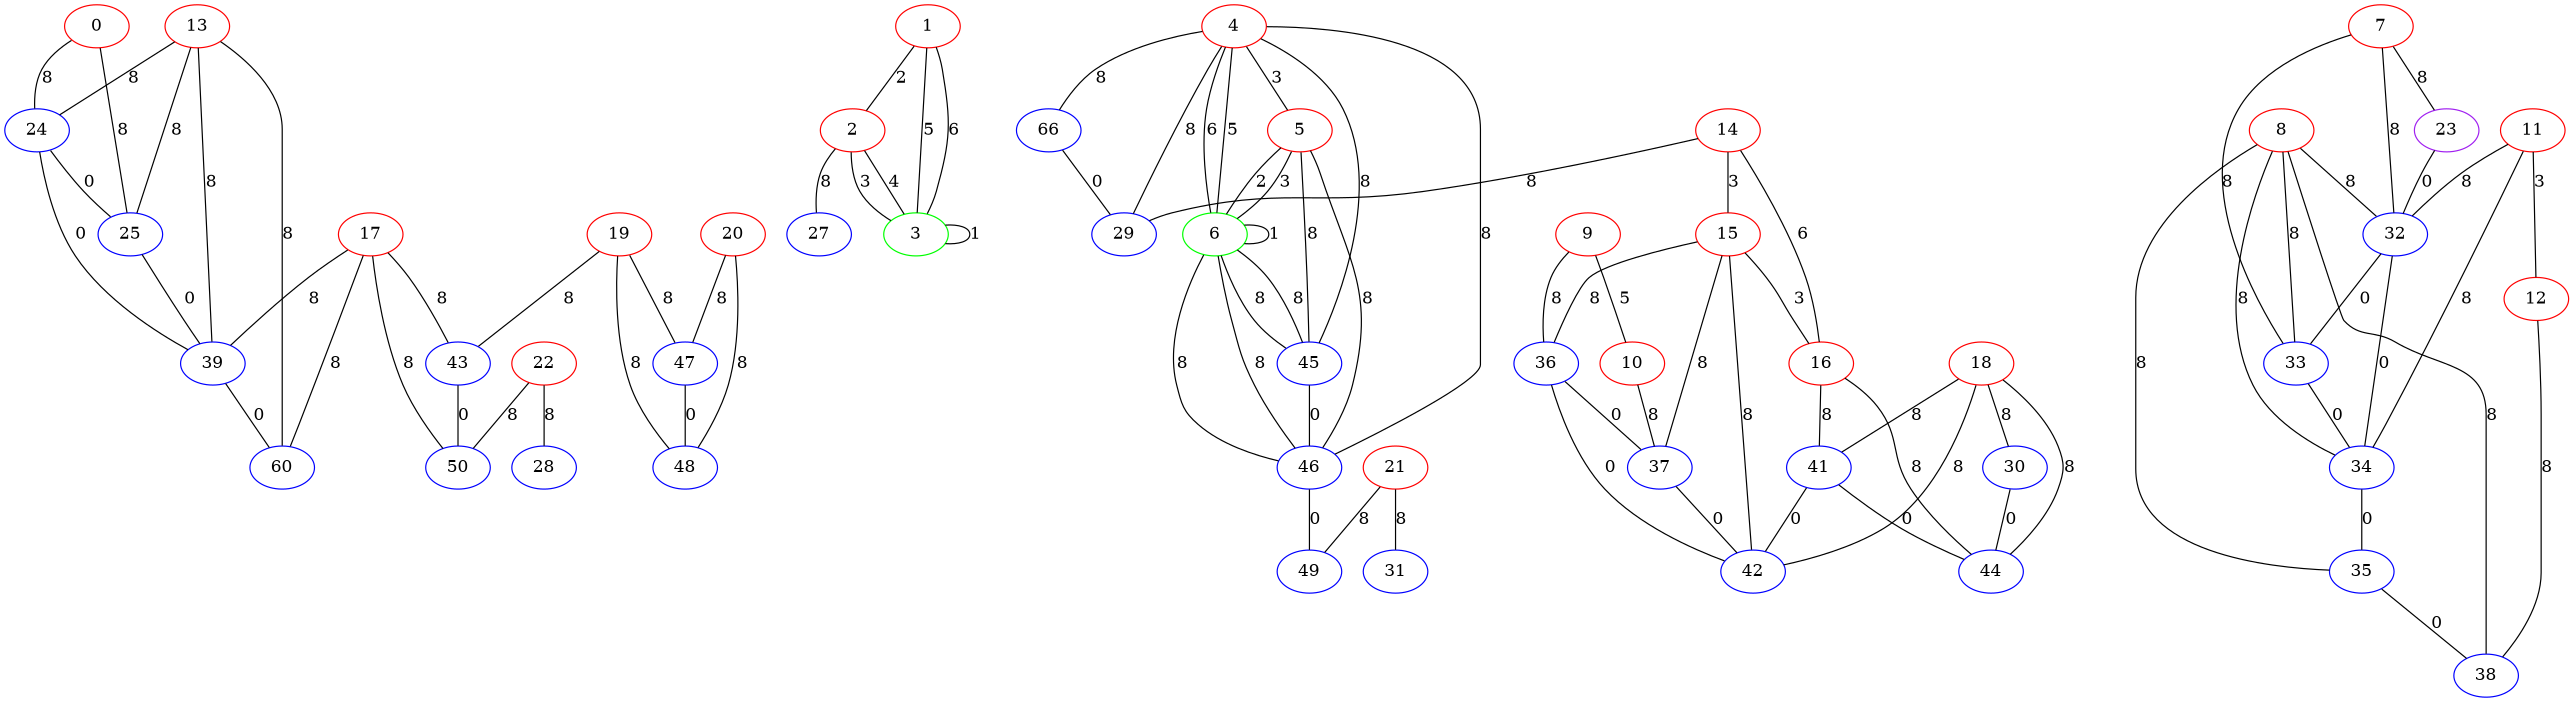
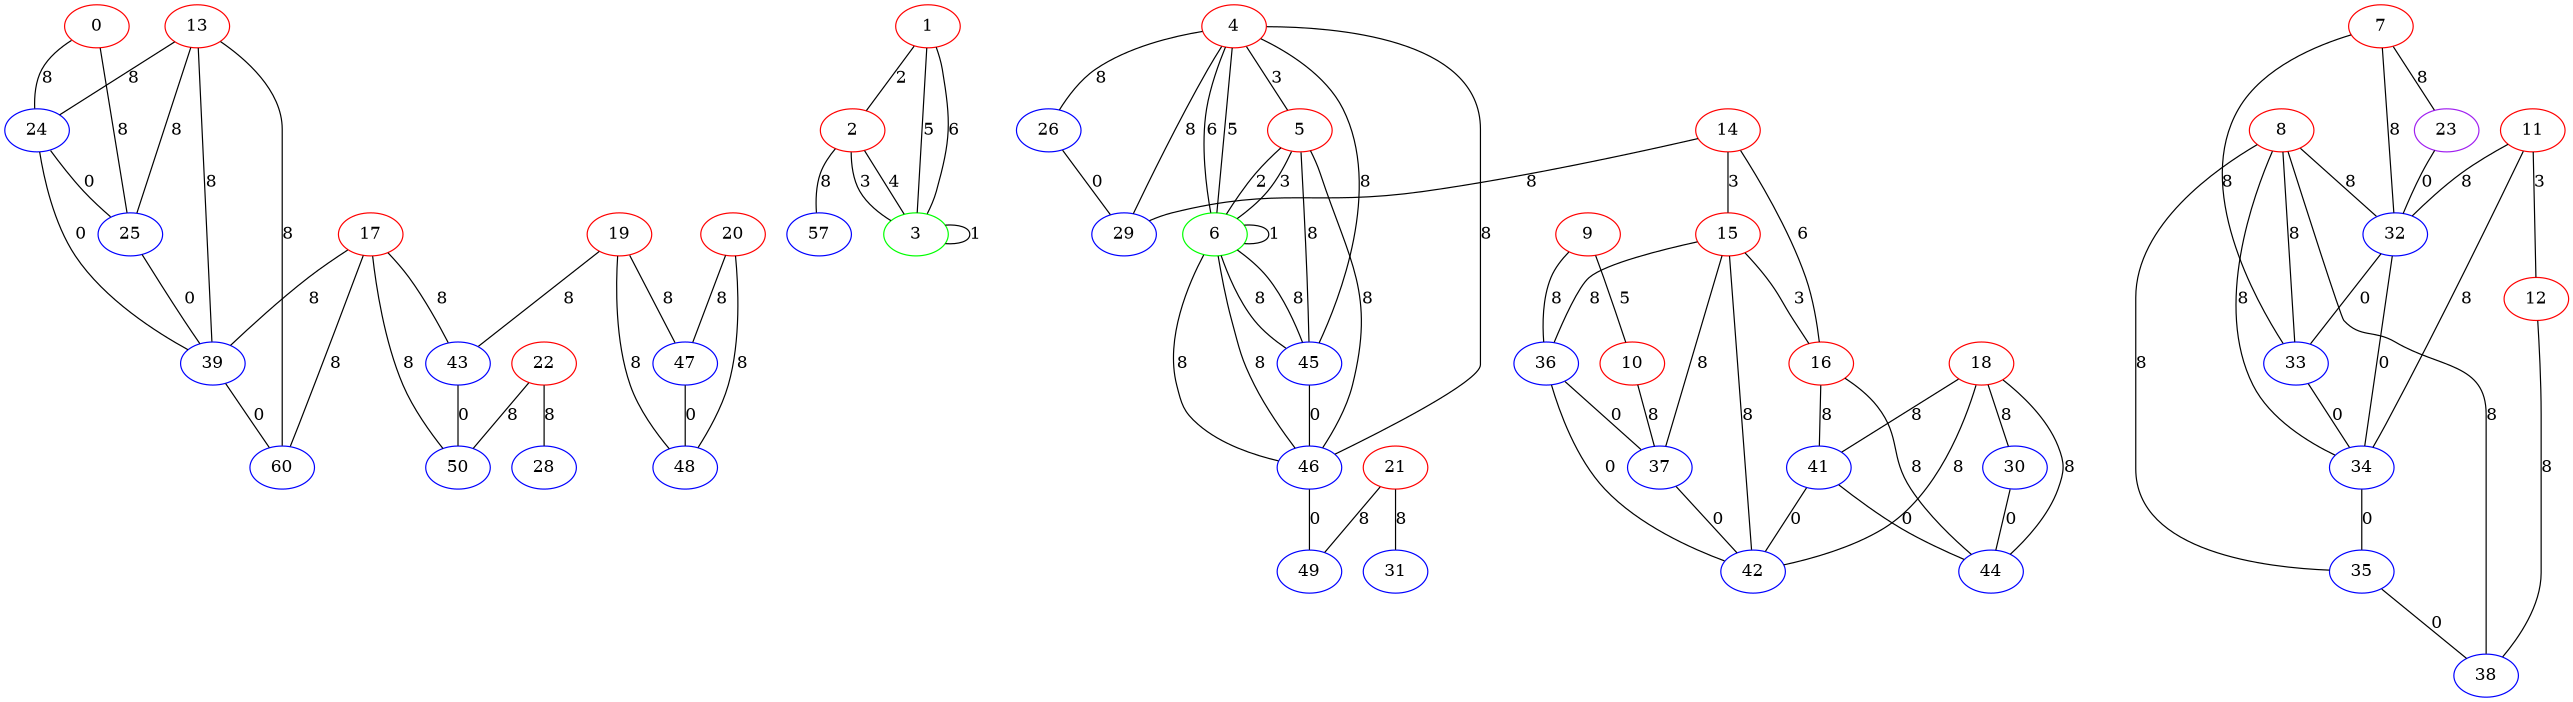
node "66": label "66" -> "26"
node "27": label "27" -> "57"
